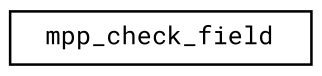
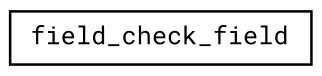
node "mpp_check_field": label "mpp_check_field" -> "field_check_field"
